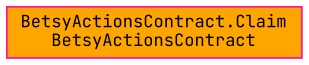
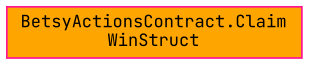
node "BetsyActionsContract.Claim BetsyActionsContract": label "BetsyActionsContract.Claim BetsyActionsContract" -> "BetsyActionsContract.Claim WinStruct"
